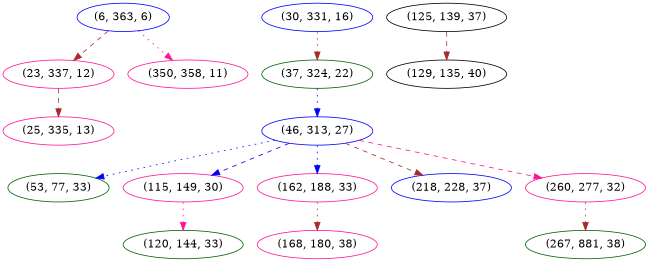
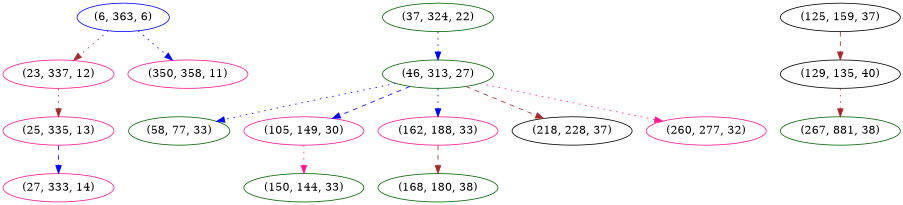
node "(30, 331, 16)": removed
node "(125, 139, 37)": label "(125, 139, 37)" -> "(125, 159, 37)"
edge "(6, 363, 6)" -> "(23, 337, 12)": style dashed -> dotted
edge "(6, 363, 6)" -> "(350, 358, 11)": color deeppink -> blue
edge "(23, 337, 12)" -> "(25, 335, 13)": style dashed -> dotted
node "(46, 313, 27)": color blue -> darkgreen
edge "(46, 313, 27)" -> "(260, 277, 32)": style dashed -> dotted
node "(27, 333, 14)": added
node "(53, 77, 33)": label "(53, 77, 33)" -> "(58, 77, 33)"
node "(115, 149, 30)": label "(115, 149, 30)" -> "(105, 149, 30)"
node "(218, 228, 37)": color blue -> black
edge "(162, 188, 33)" -> "(168, 180, 38)": style dotted -> dashed
edge "(260, 277, 32)" -> "(267, 881, 38)": now "(129, 135, 40)" -> "(267, 881, 38)"
node "(120, 144, 33)": label "(120, 144, 33)" -> "(150, 144, 33)"
node "(168, 180, 38)": color deeppink -> darkgreen
